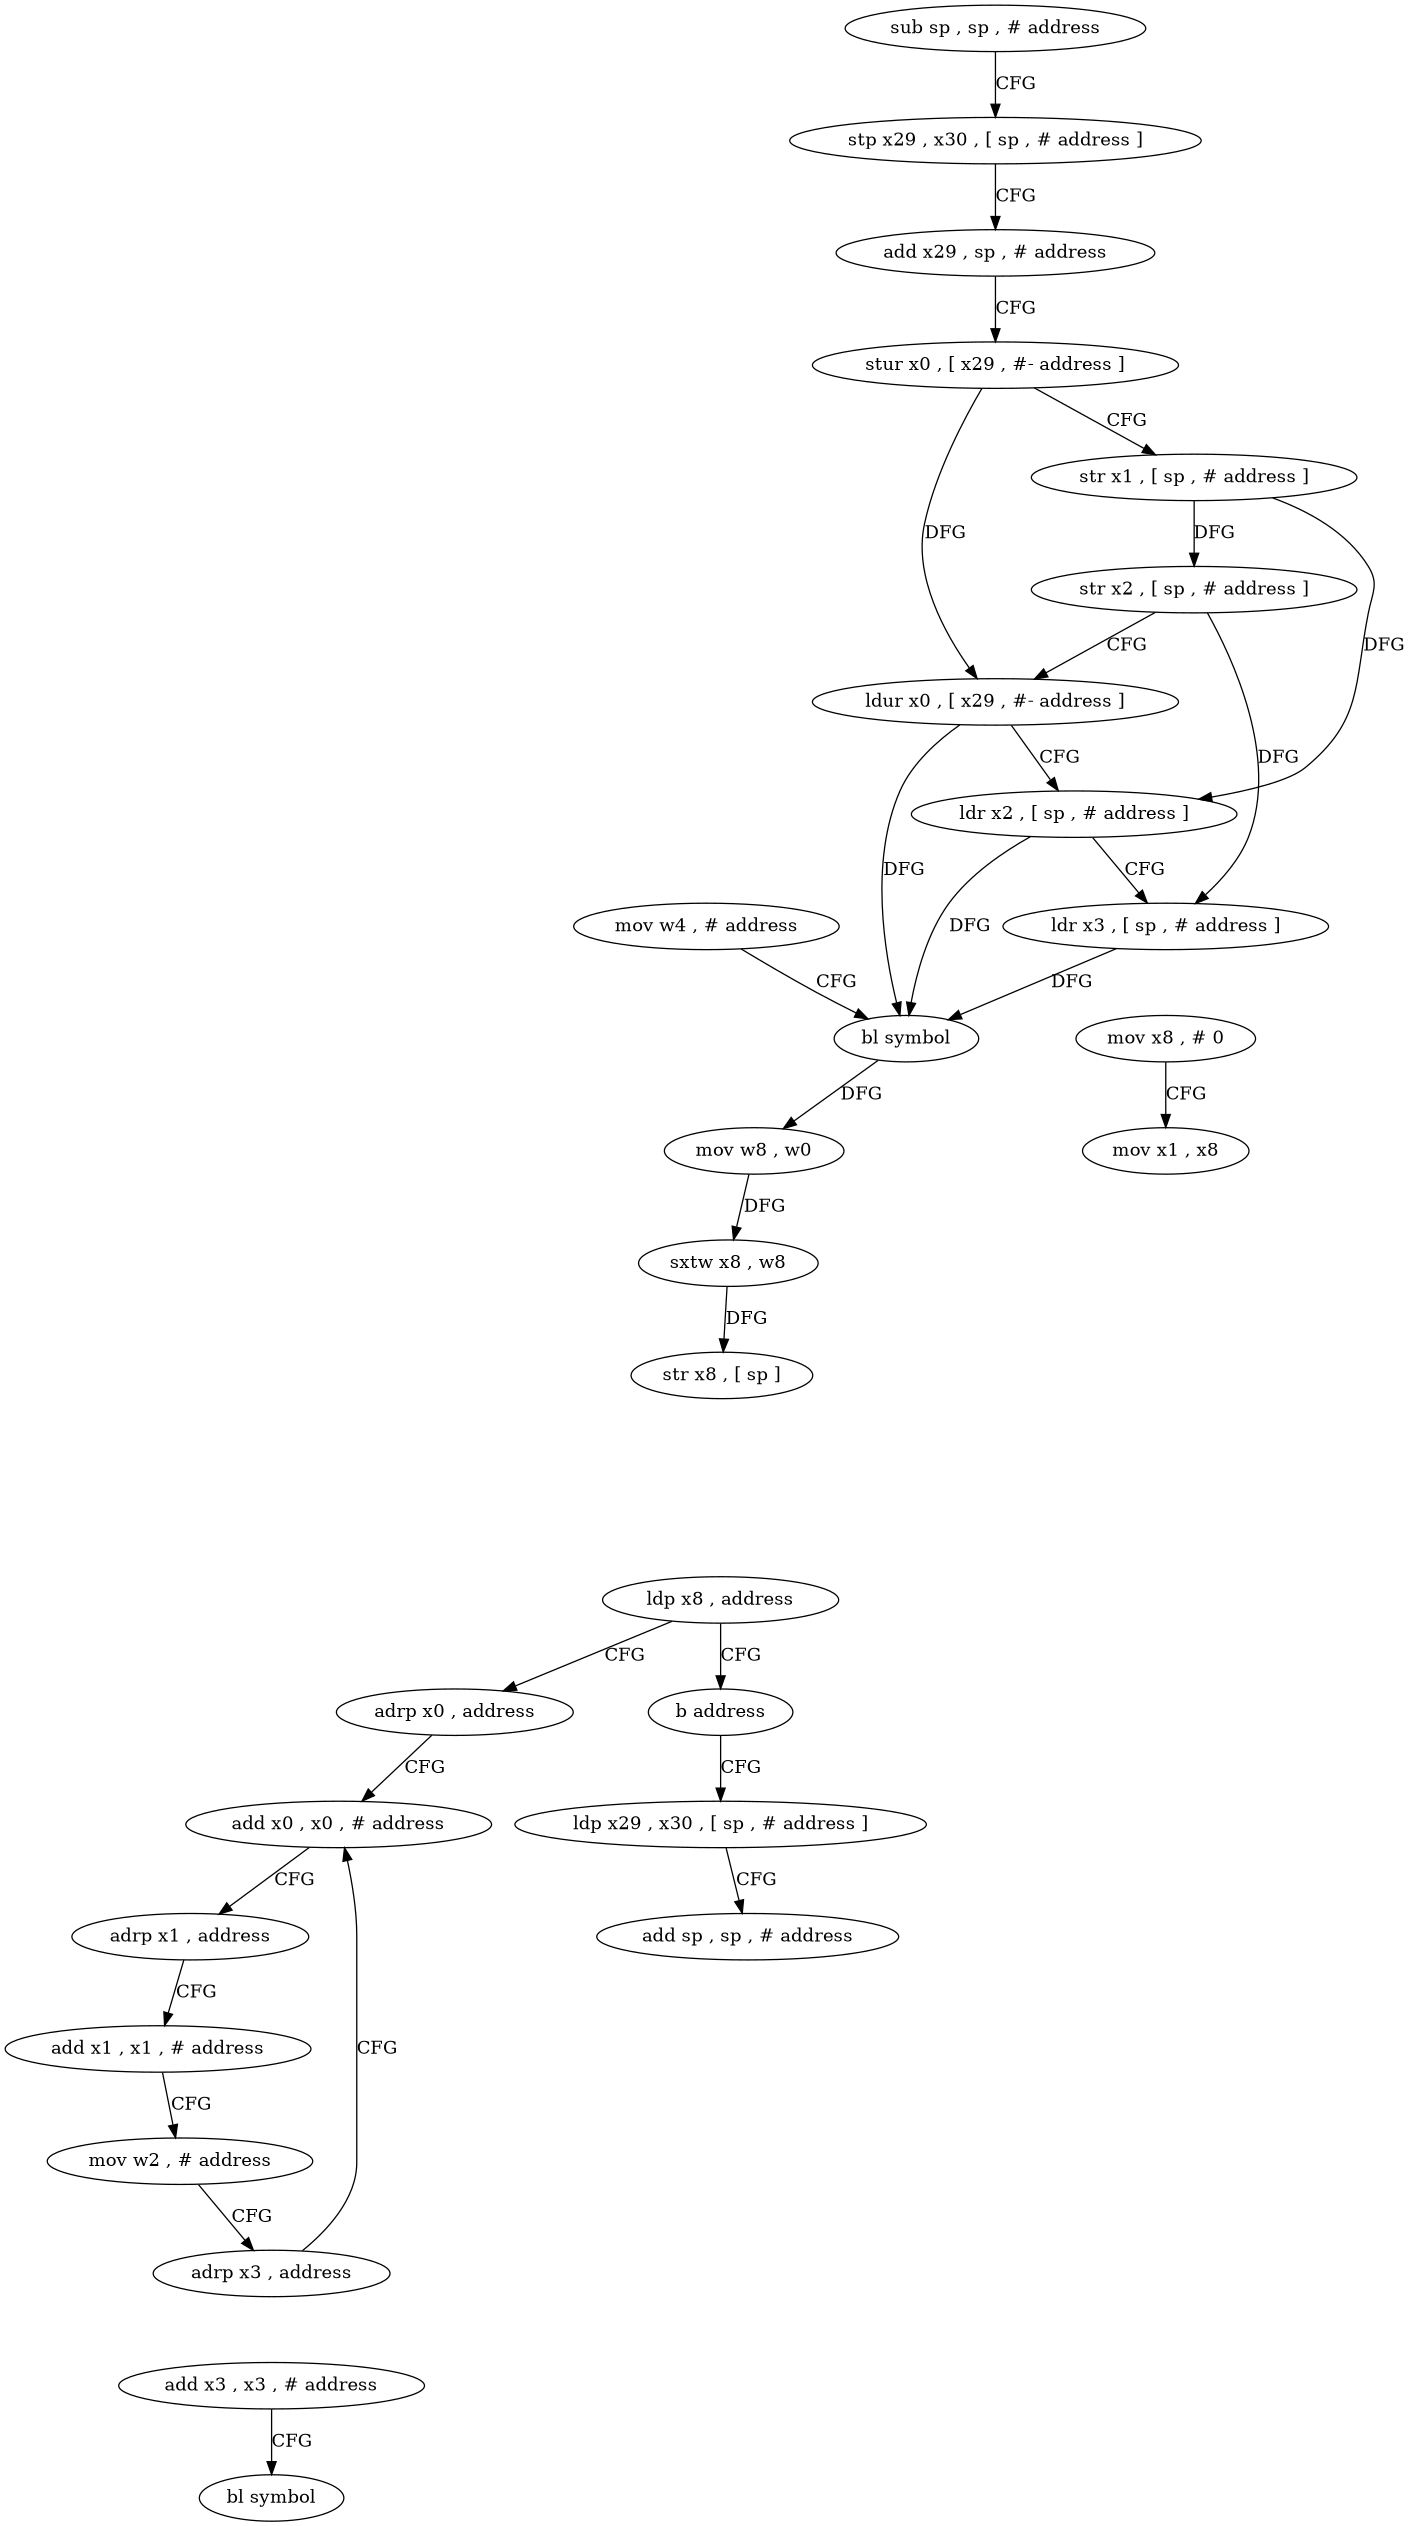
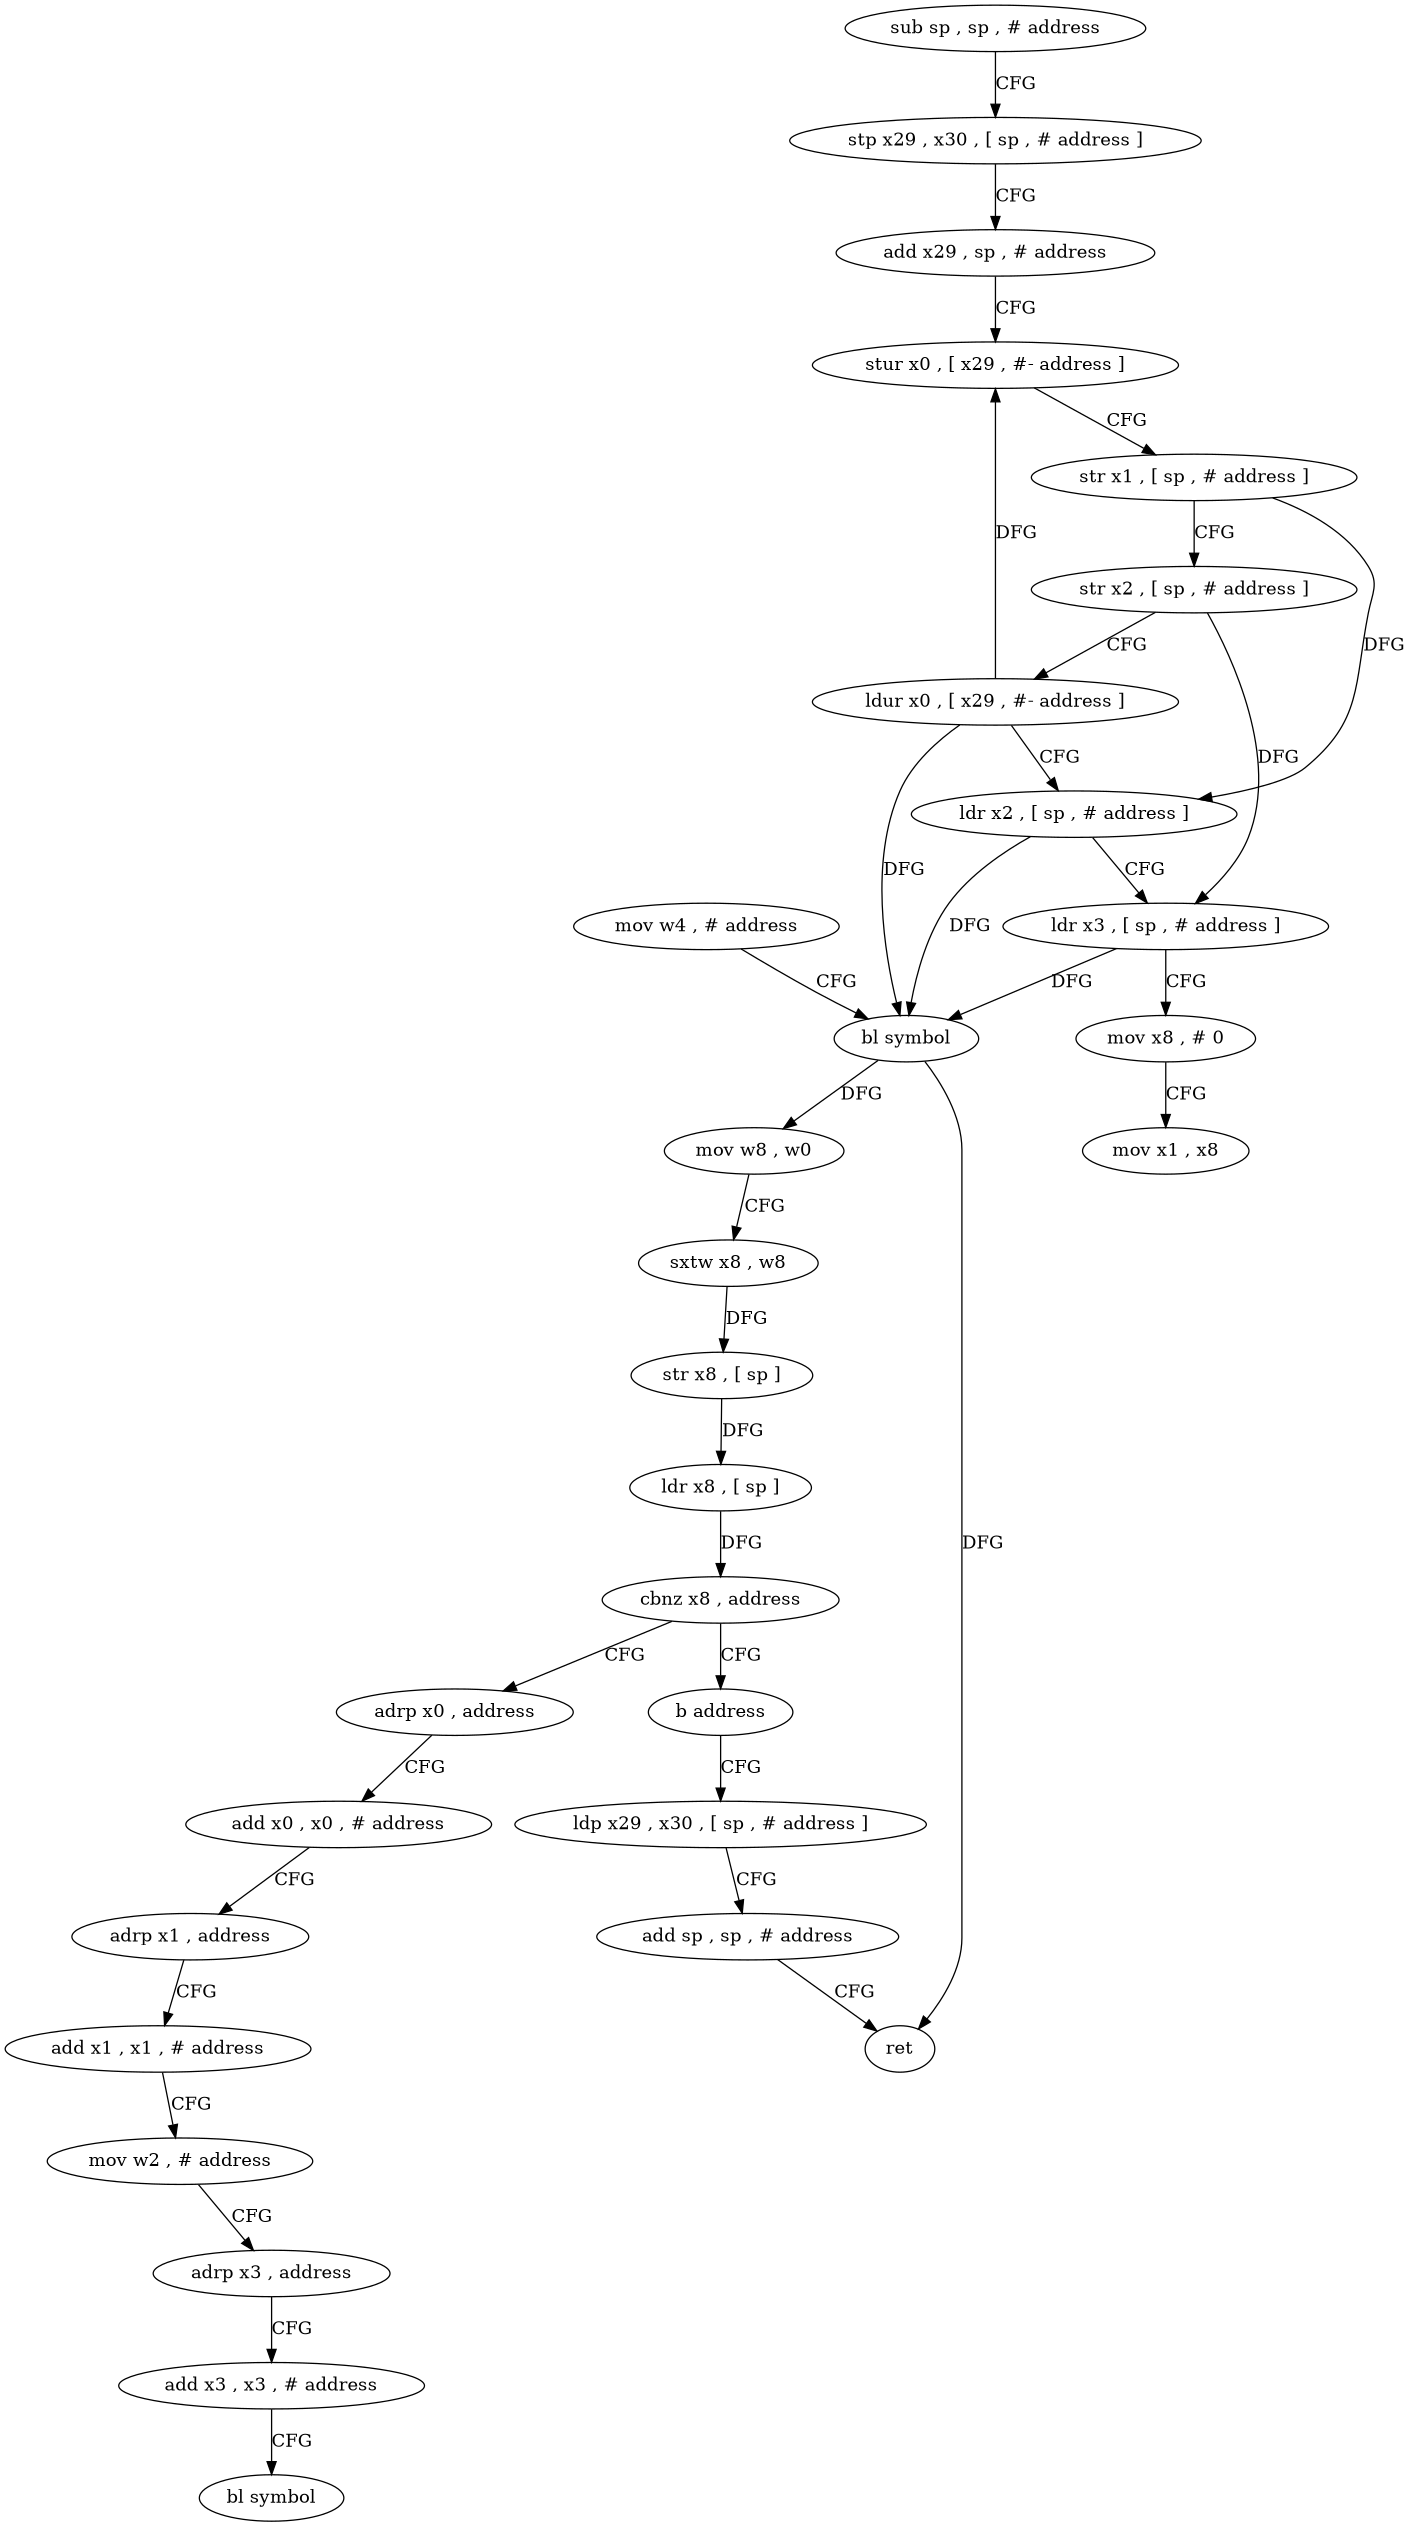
edge "stur x0 , [ x29 , #- address ]" -> "ldur x0 , [ x29 , #- address ]": reversed
edge "str x1 , [ sp , # address ]" -> "str x2 , [ sp , # address ]": label "DFG" -> "CFG"
edge "ldr x3 , [ sp , # address ]" -> "mov x8 , # 0": added, label "CFG"
edge "mov w8 , w0" -> "sxtw x8 , w8": label "DFG" -> "CFG"
node "ldr x8 , [ sp ]": added
node "ldp x8 , address": label "ldp x8 , address" -> "cbnz x8 , address"
node "ret": added
edge "adrp x3 , address" -> "add x0 , x0 , # address": now "adrp x3 , address" -> "add x3 , x3 , # address"
